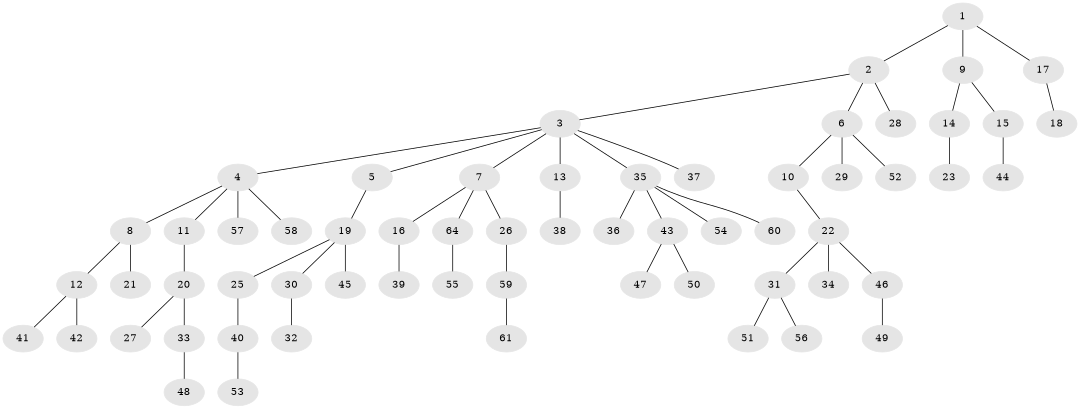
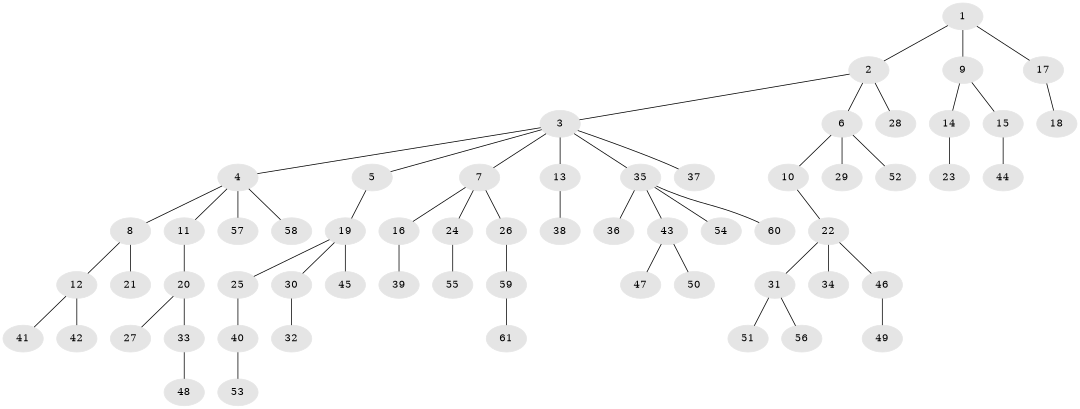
node "64": label "64" -> "24"
